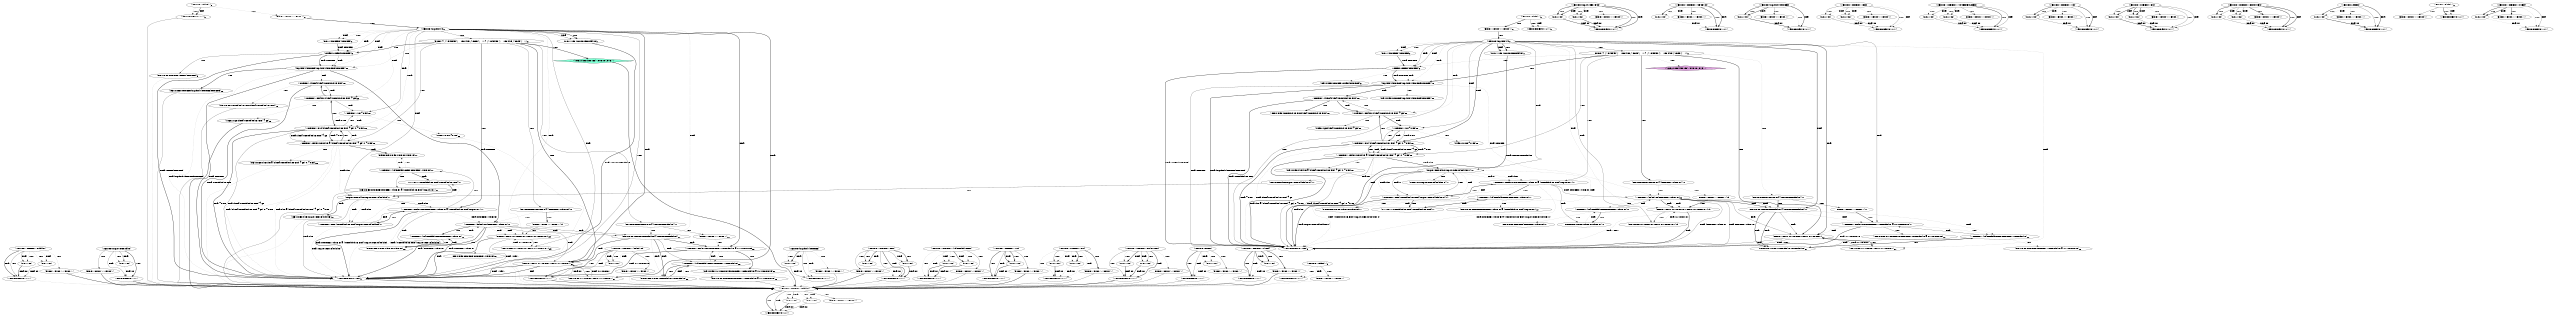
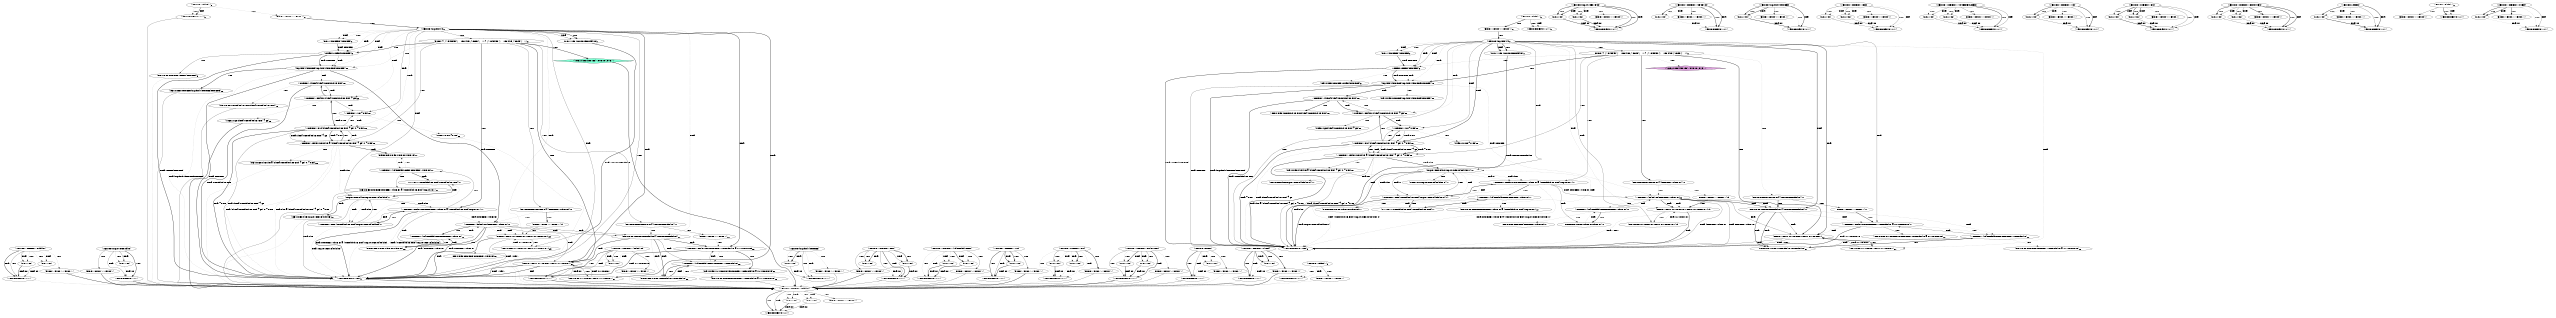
edge "(IDENTIFIER,size,H264SwDecMalloc(size, 1))" -> "(H264SwDecMalloc,H264SwDecMalloc(size))": now "(<operator>.cast,(macroblockLayer_t*)H264SwDecMalloc(size))" -> "(H264SwDecMalloc,H264SwDecMalloc(size))"
